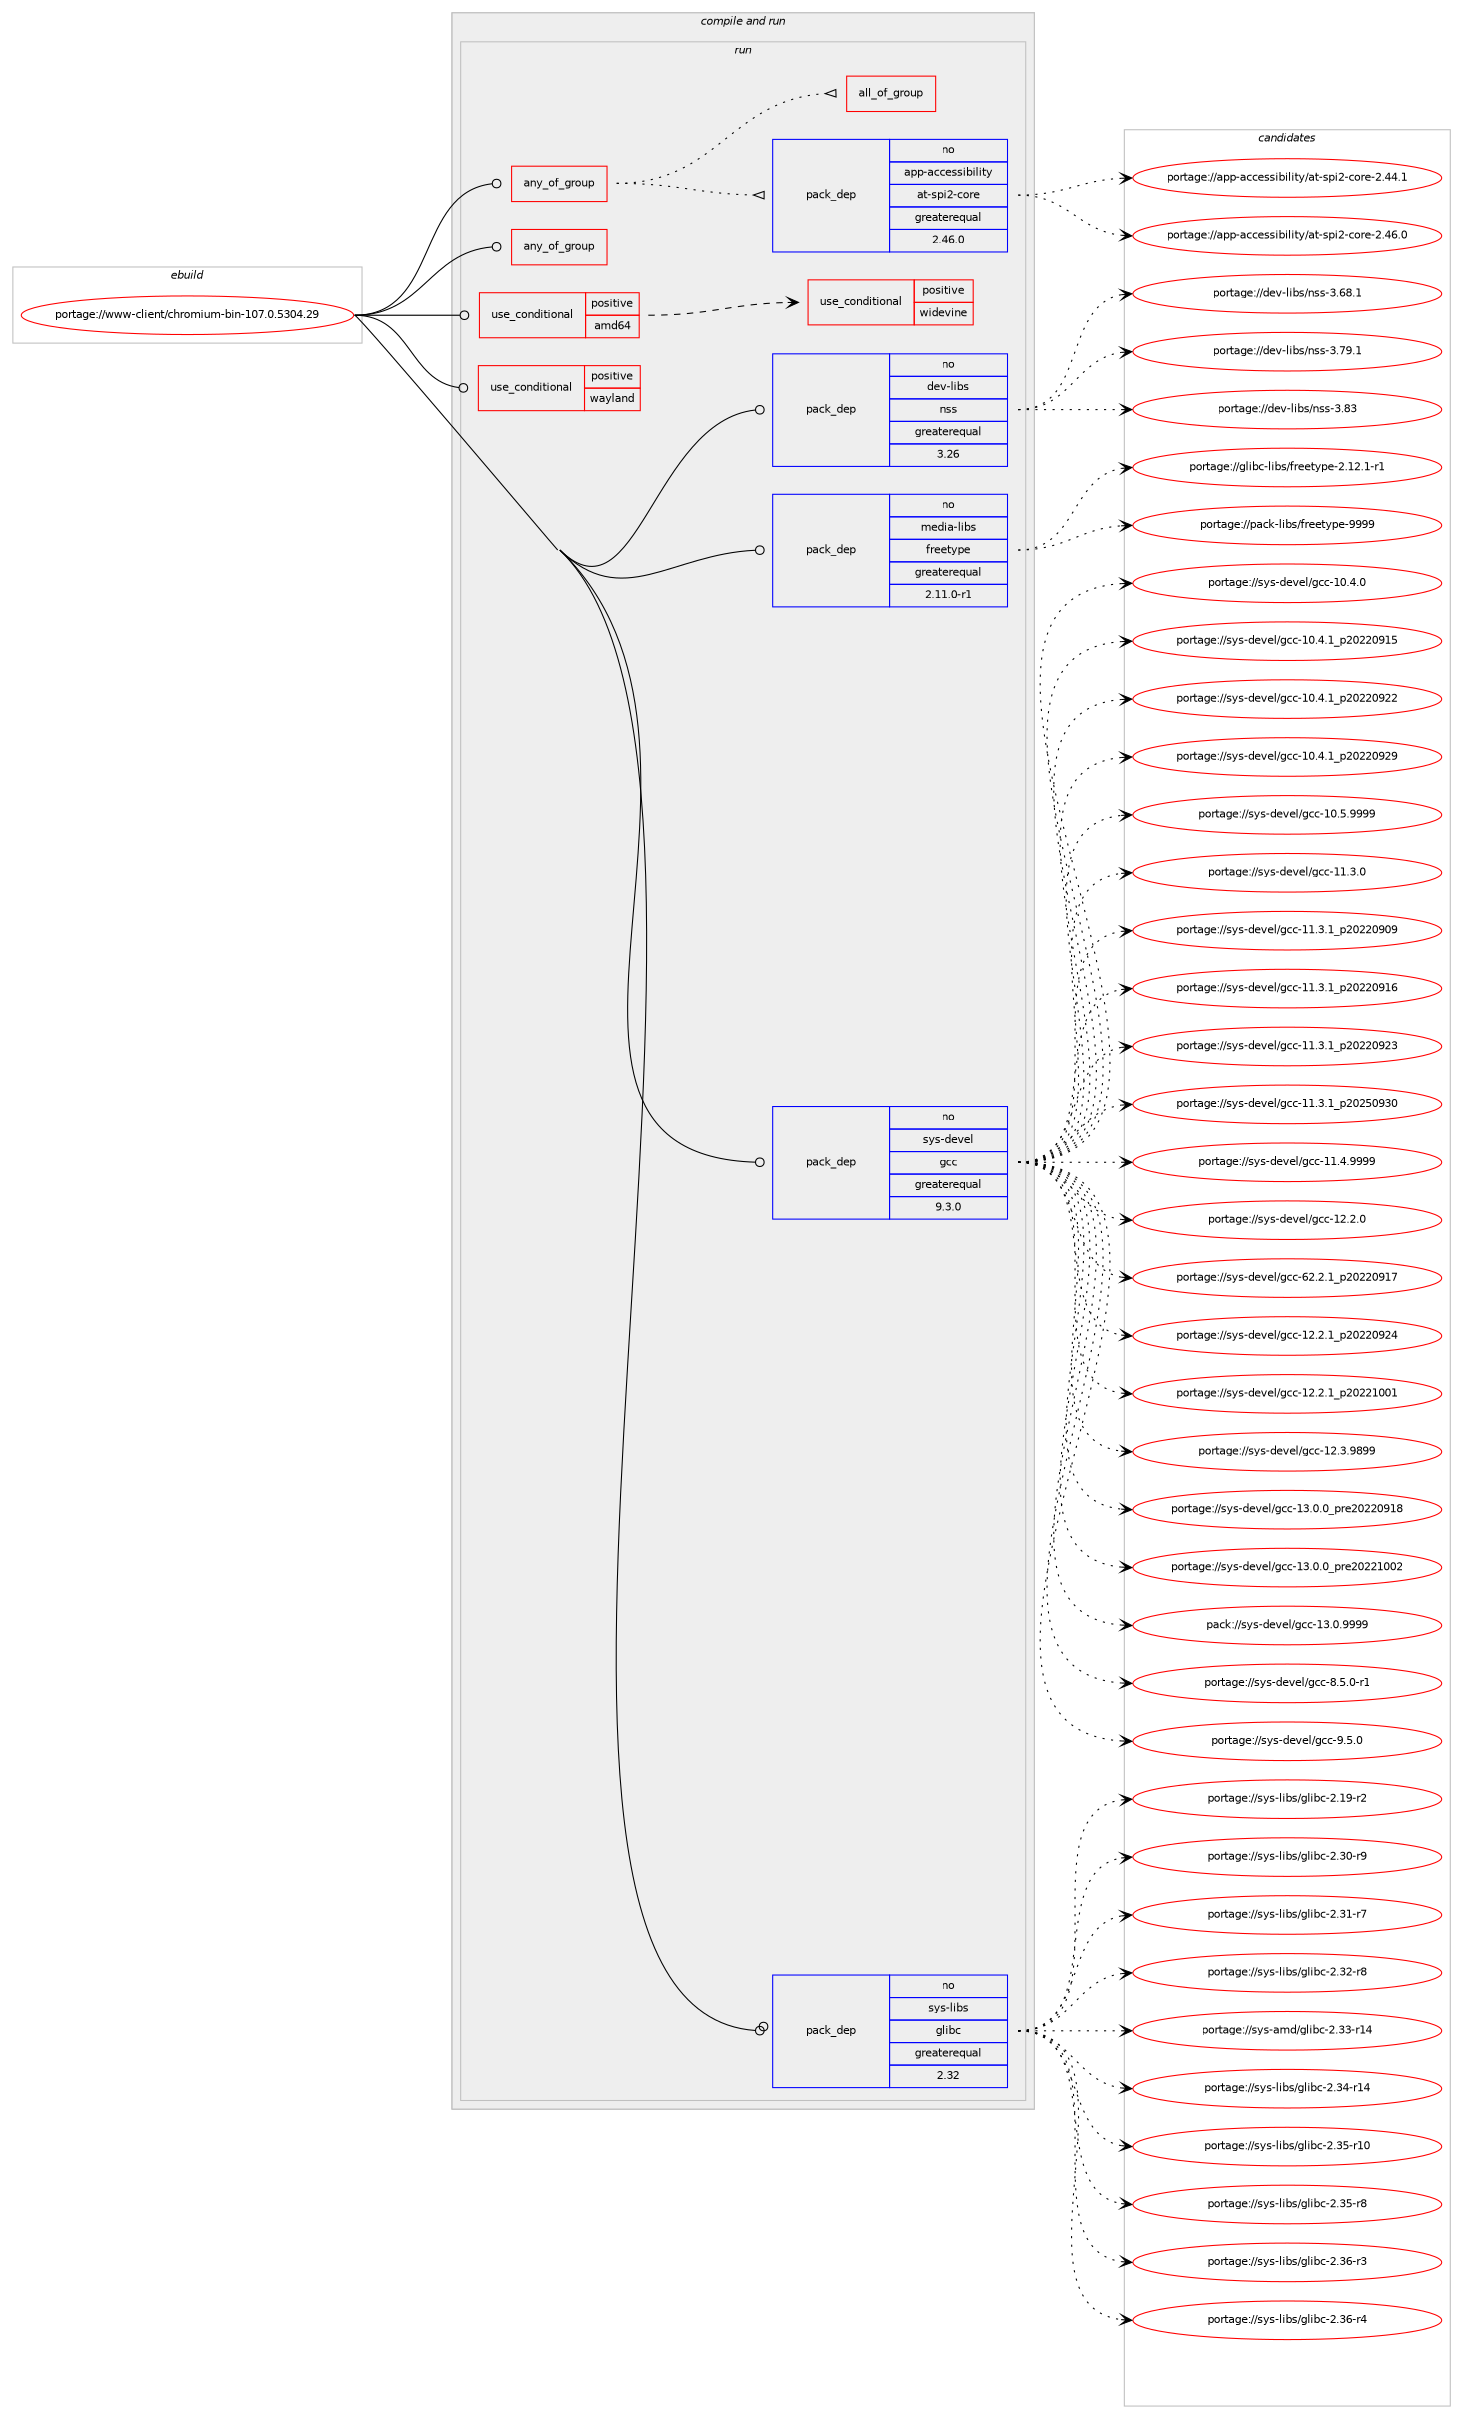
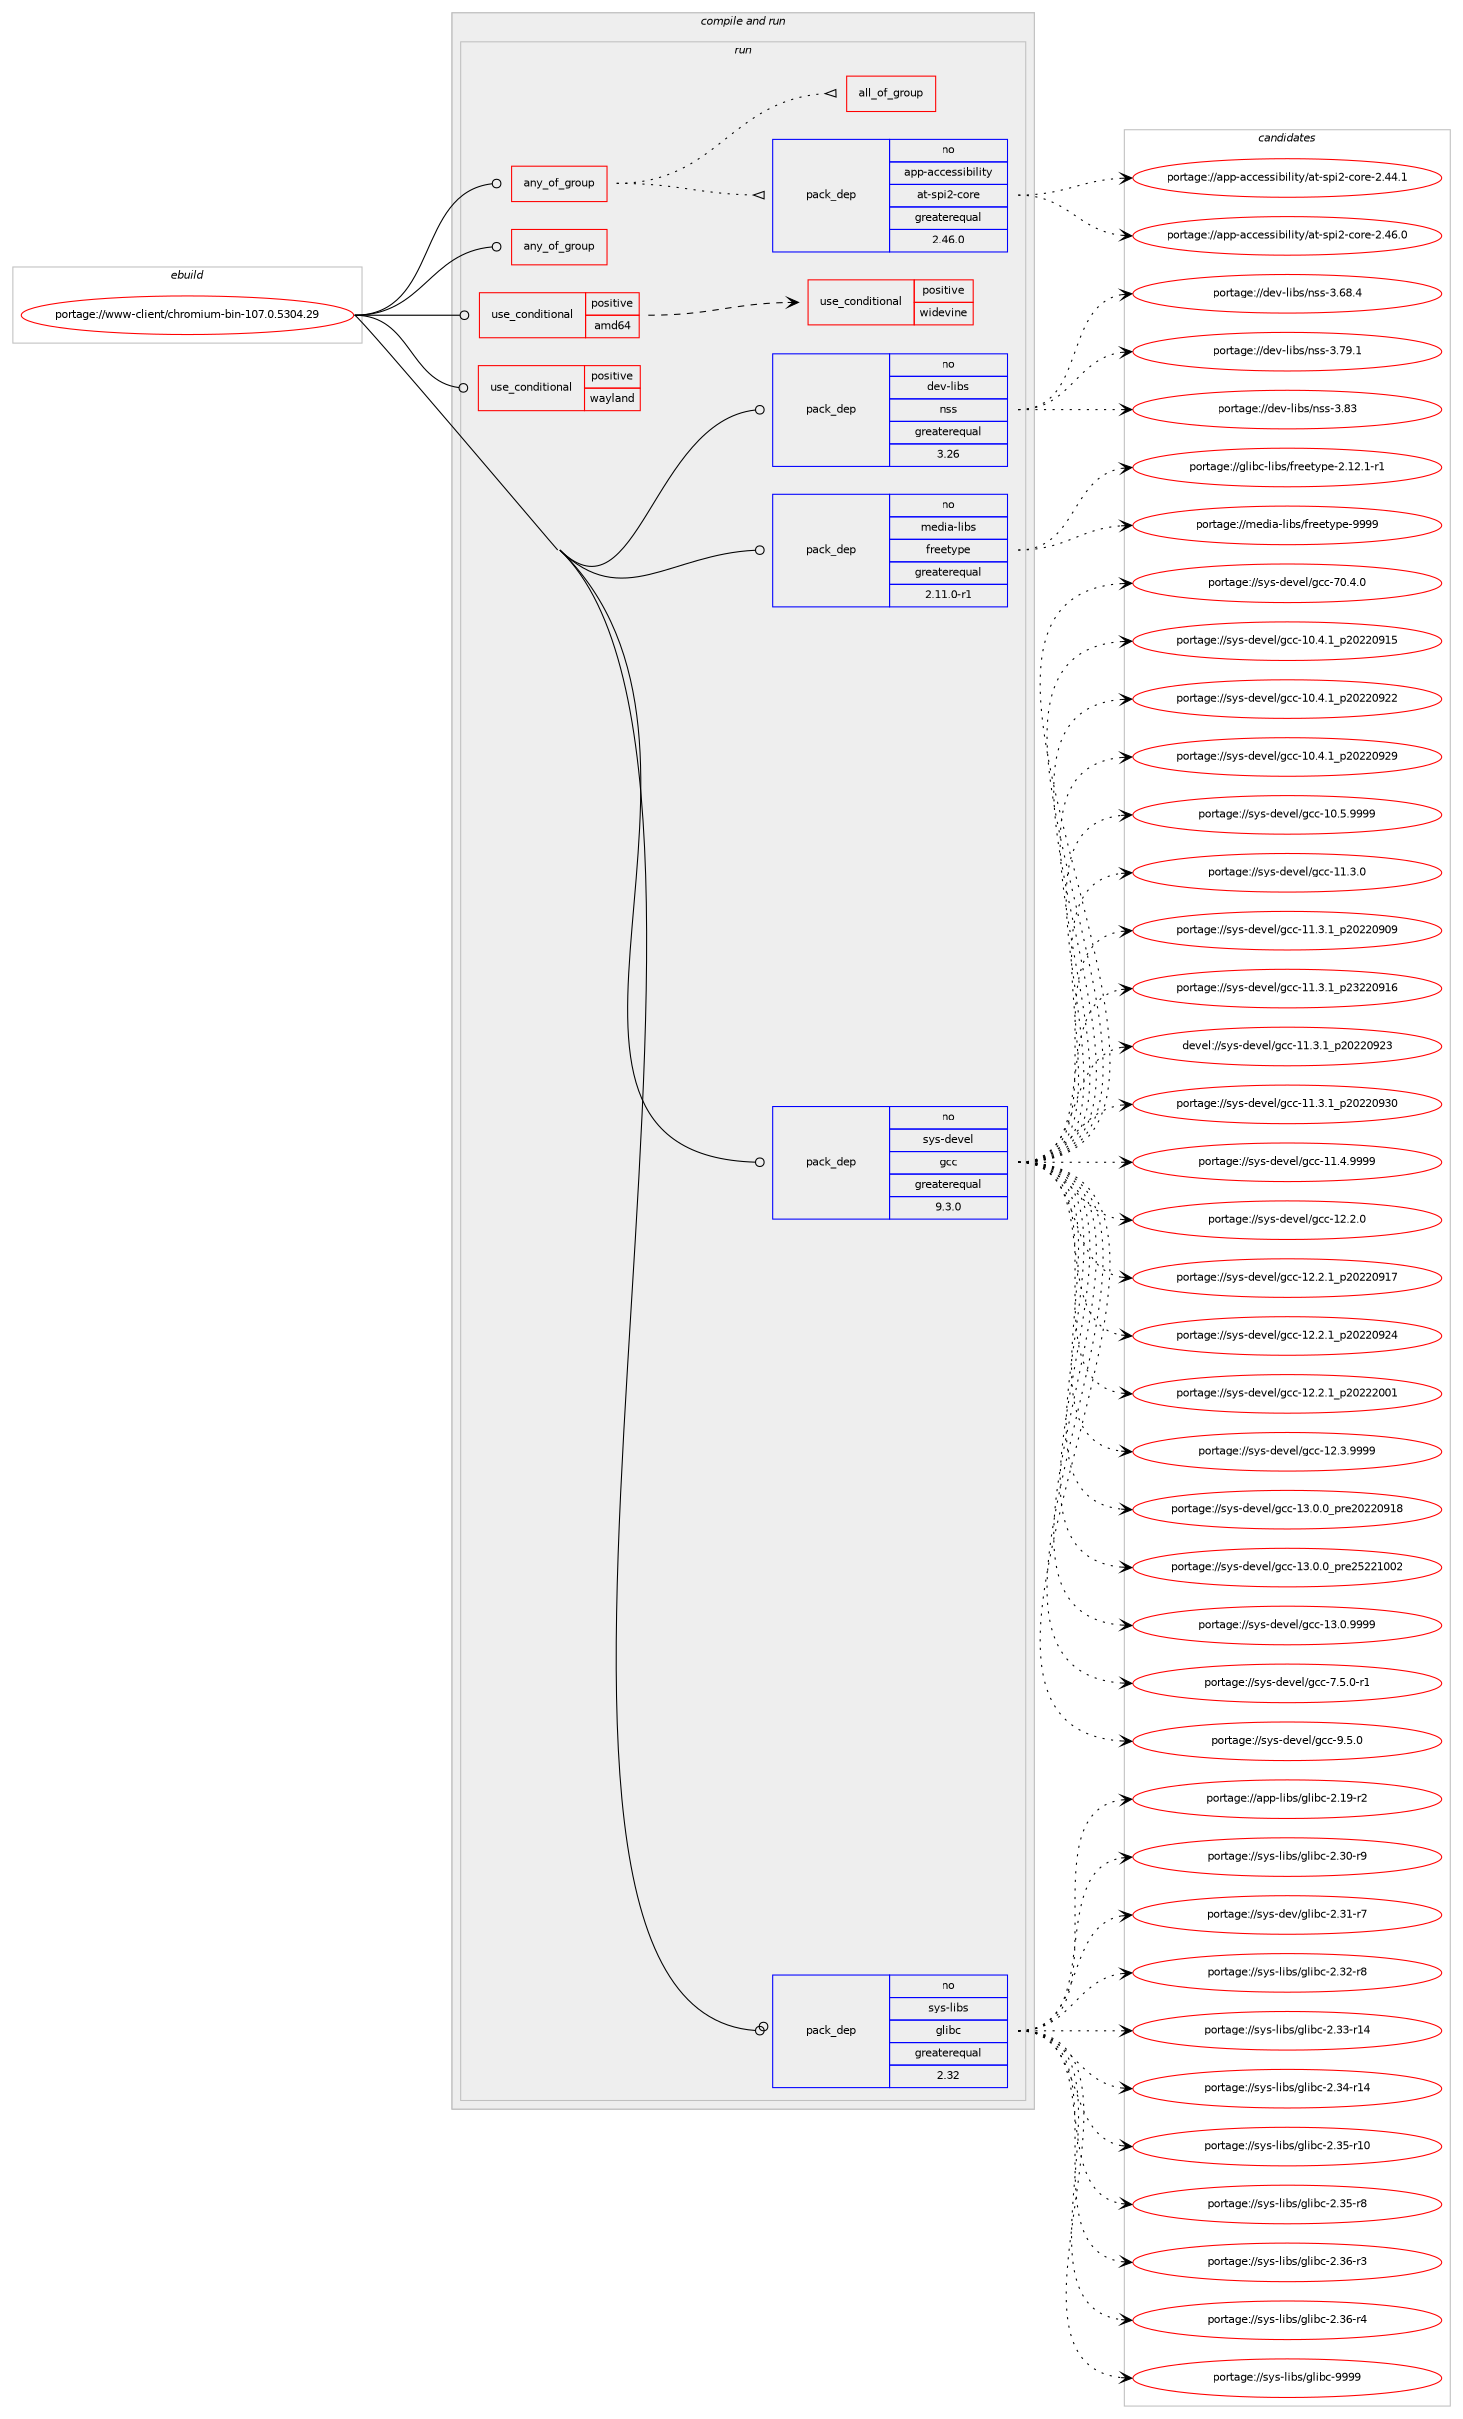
node "portage://dev-libs/nss-3.68.1": label "portage://dev-libs/nss-3.68.1" -> "portage://dev-libs/nss-3.68.4"
node "portage://pack-libs/freetype-9999": label "portage://pack-libs/freetype-9999" -> "portage://media-libs/freetype-9999"
node "portage://sys-devel/gcc-10.4.0": label "portage://sys-devel/gcc-10.4.0" -> "portage://sys-devel/gcc-70.4.0"
node "portage://sys-devel/gcc-11.3.1_p20220916": label "portage://sys-devel/gcc-11.3.1_p20220916" -> "portage://sys-devel/gcc-11.3.1_p23220916"
node "portage://sys-devel/gcc-11.3.1_p20220923": label "portage://sys-devel/gcc-11.3.1_p20220923" -> "devel://sys-devel/gcc-11.3.1_p20220923"
node "portage://sys-devel/gcc-11.3.1_p20250930": label "portage://sys-devel/gcc-11.3.1_p20250930" -> "portage://sys-devel/gcc-11.3.1_p20220930"
node "portage://sys-devel/gcc-62.2.1_p20220917": label "portage://sys-devel/gcc-62.2.1_p20220917" -> "portage://sys-devel/gcc-12.2.1_p20220917"
node "portage://sys-devel/gcc-12.2.1_p20221001": label "portage://sys-devel/gcc-12.2.1_p20221001" -> "portage://sys-devel/gcc-12.2.1_p20222001"
node "portage://sys-devel/gcc-12.3.9899": label "portage://sys-devel/gcc-12.3.9899" -> "portage://sys-devel/gcc-12.3.9999"
node "portage://sys-devel/gcc-13.0.0_pre20221002": label "portage://sys-devel/gcc-13.0.0_pre20221002" -> "portage://sys-devel/gcc-13.0.0_pre25221002"
node "pack://sys-devel/gcc-13.0.9999": label "pack://sys-devel/gcc-13.0.9999" -> "portage://sys-devel/gcc-13.0.9999"
node "portage://sys-devel/gcc-8.5.0-r1": label "portage://sys-devel/gcc-8.5.0-r1" -> "portage://sys-devel/gcc-7.5.0-r1"
node "portage://sys-libs/glibc-2.19-r2": label "portage://sys-libs/glibc-2.19-r2" -> "portage://app-libs/glibc-2.19-r2"
node "portage://sys-libs/glibc-2.31-r7": label "portage://sys-libs/glibc-2.31-r7" -> "portage://sys-dev/glibc-2.31-r7"
node "portage://sys-amd/glibc-2.33-r14": label "portage://sys-amd/glibc-2.33-r14" -> "portage://sys-libs/glibc-2.33-r14"
node "portage://sys-libs/glibc-9999": added
